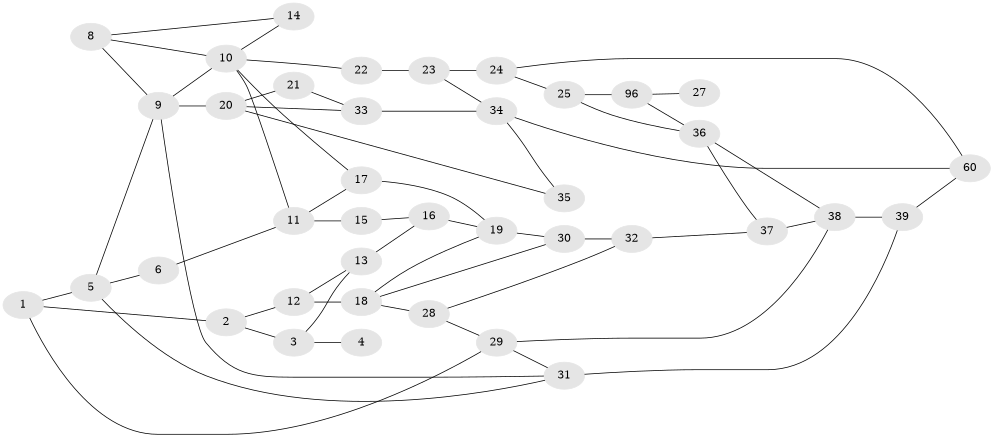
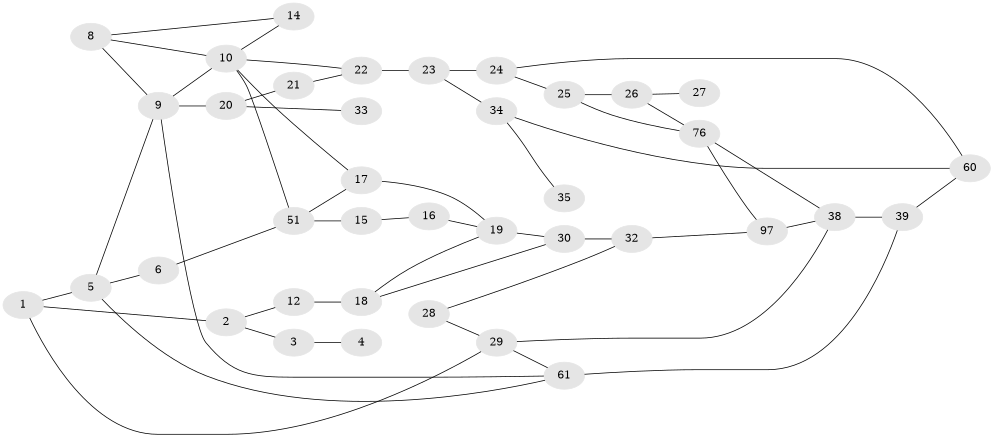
node "96": label "96" -> "26"
edge "21" -- "33": now "21" -- "22"
edge "33" -- "34": removed
node "36": label "36" -> "76"
edge "20" -- "35": removed
node "11": label "11" -> "51"
node "37": label "37" -> "97"
node "13": removed
edge "18" -- "28": removed
node "31": label "31" -> "61"
